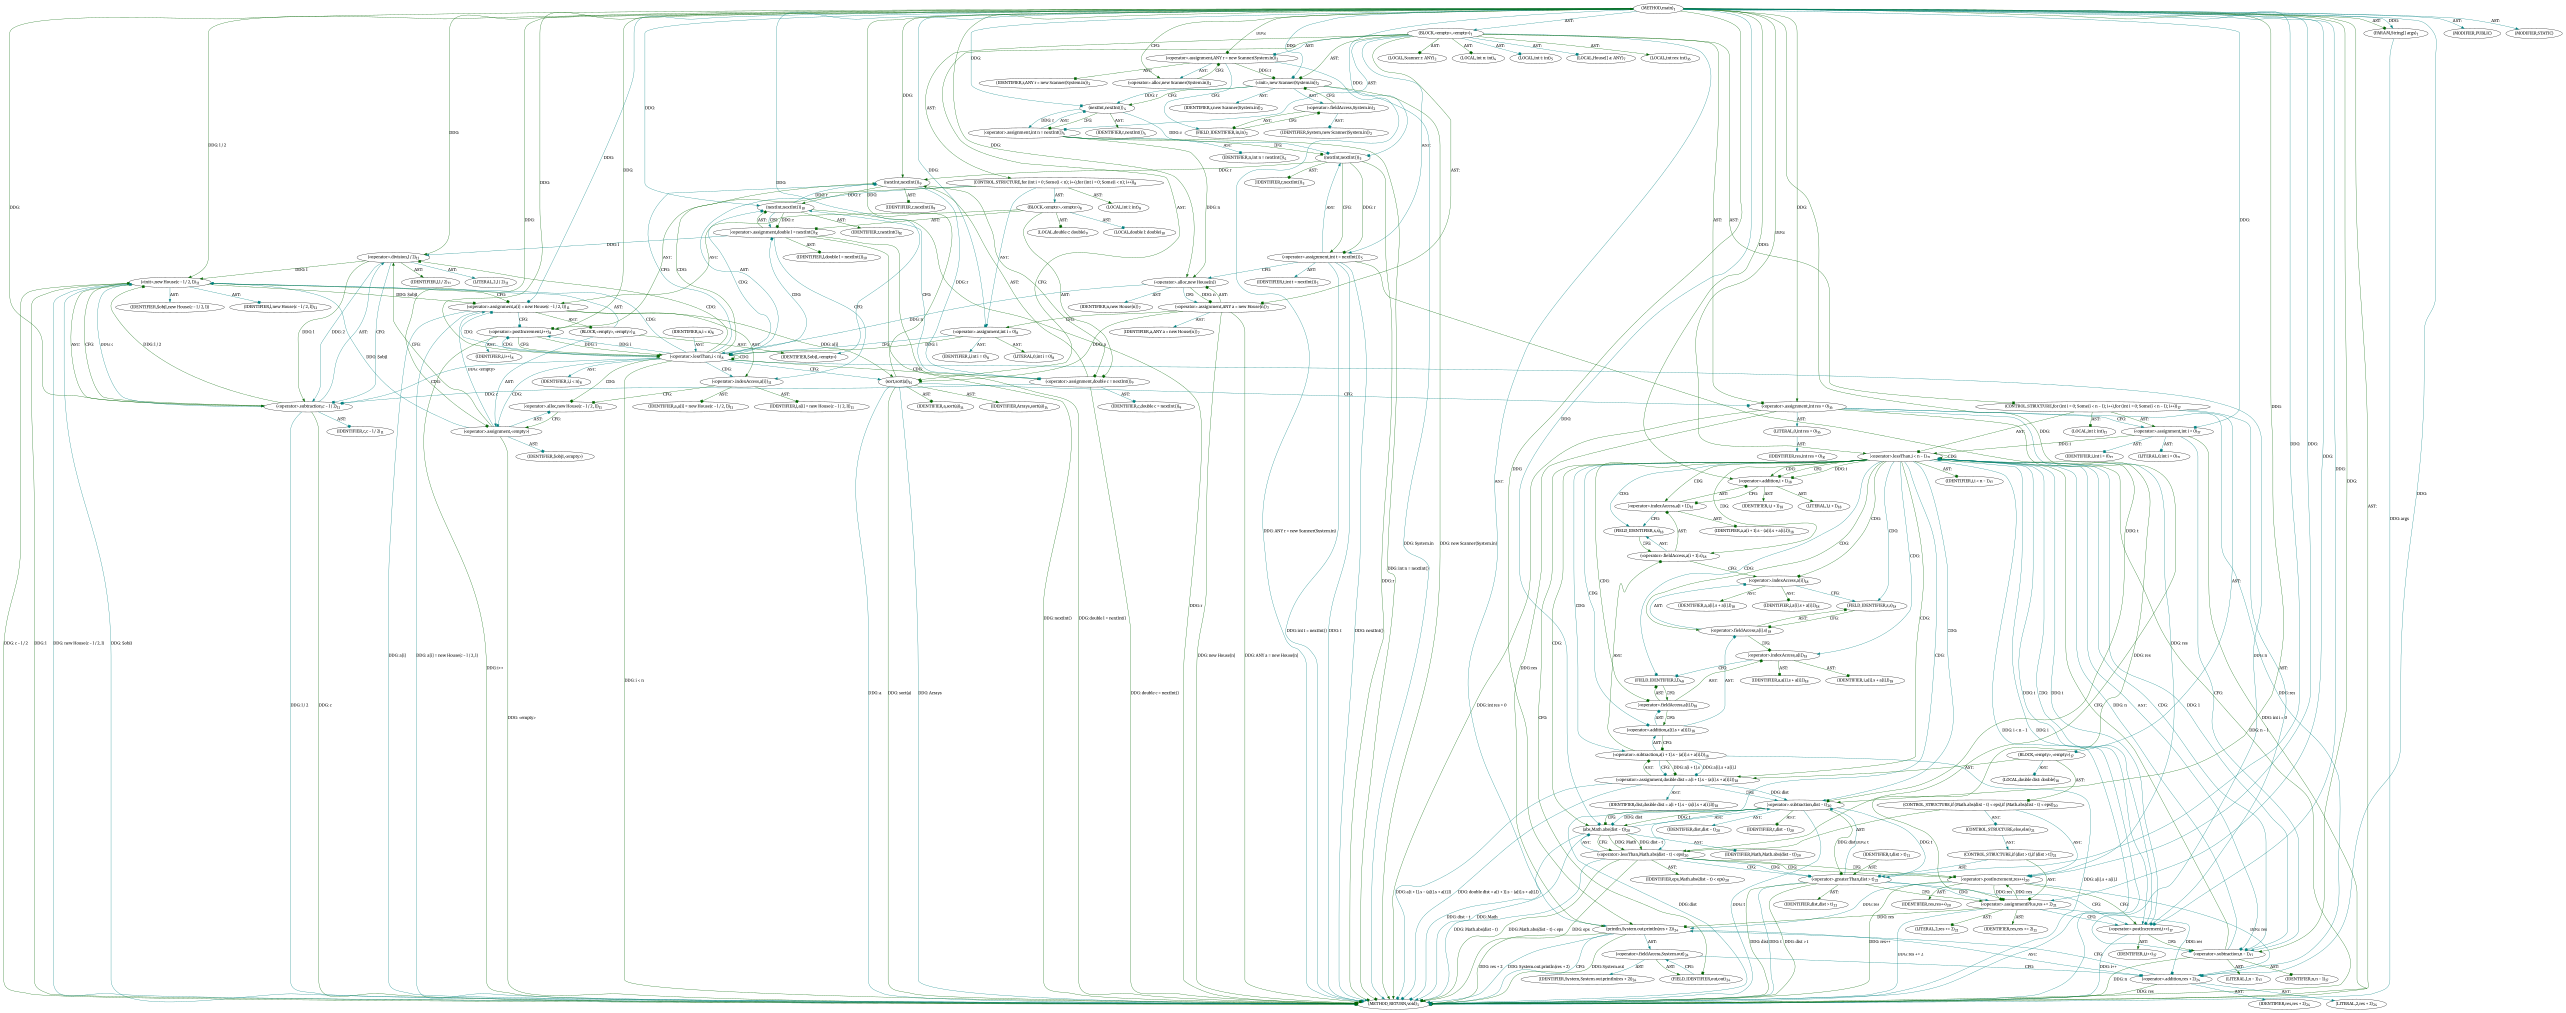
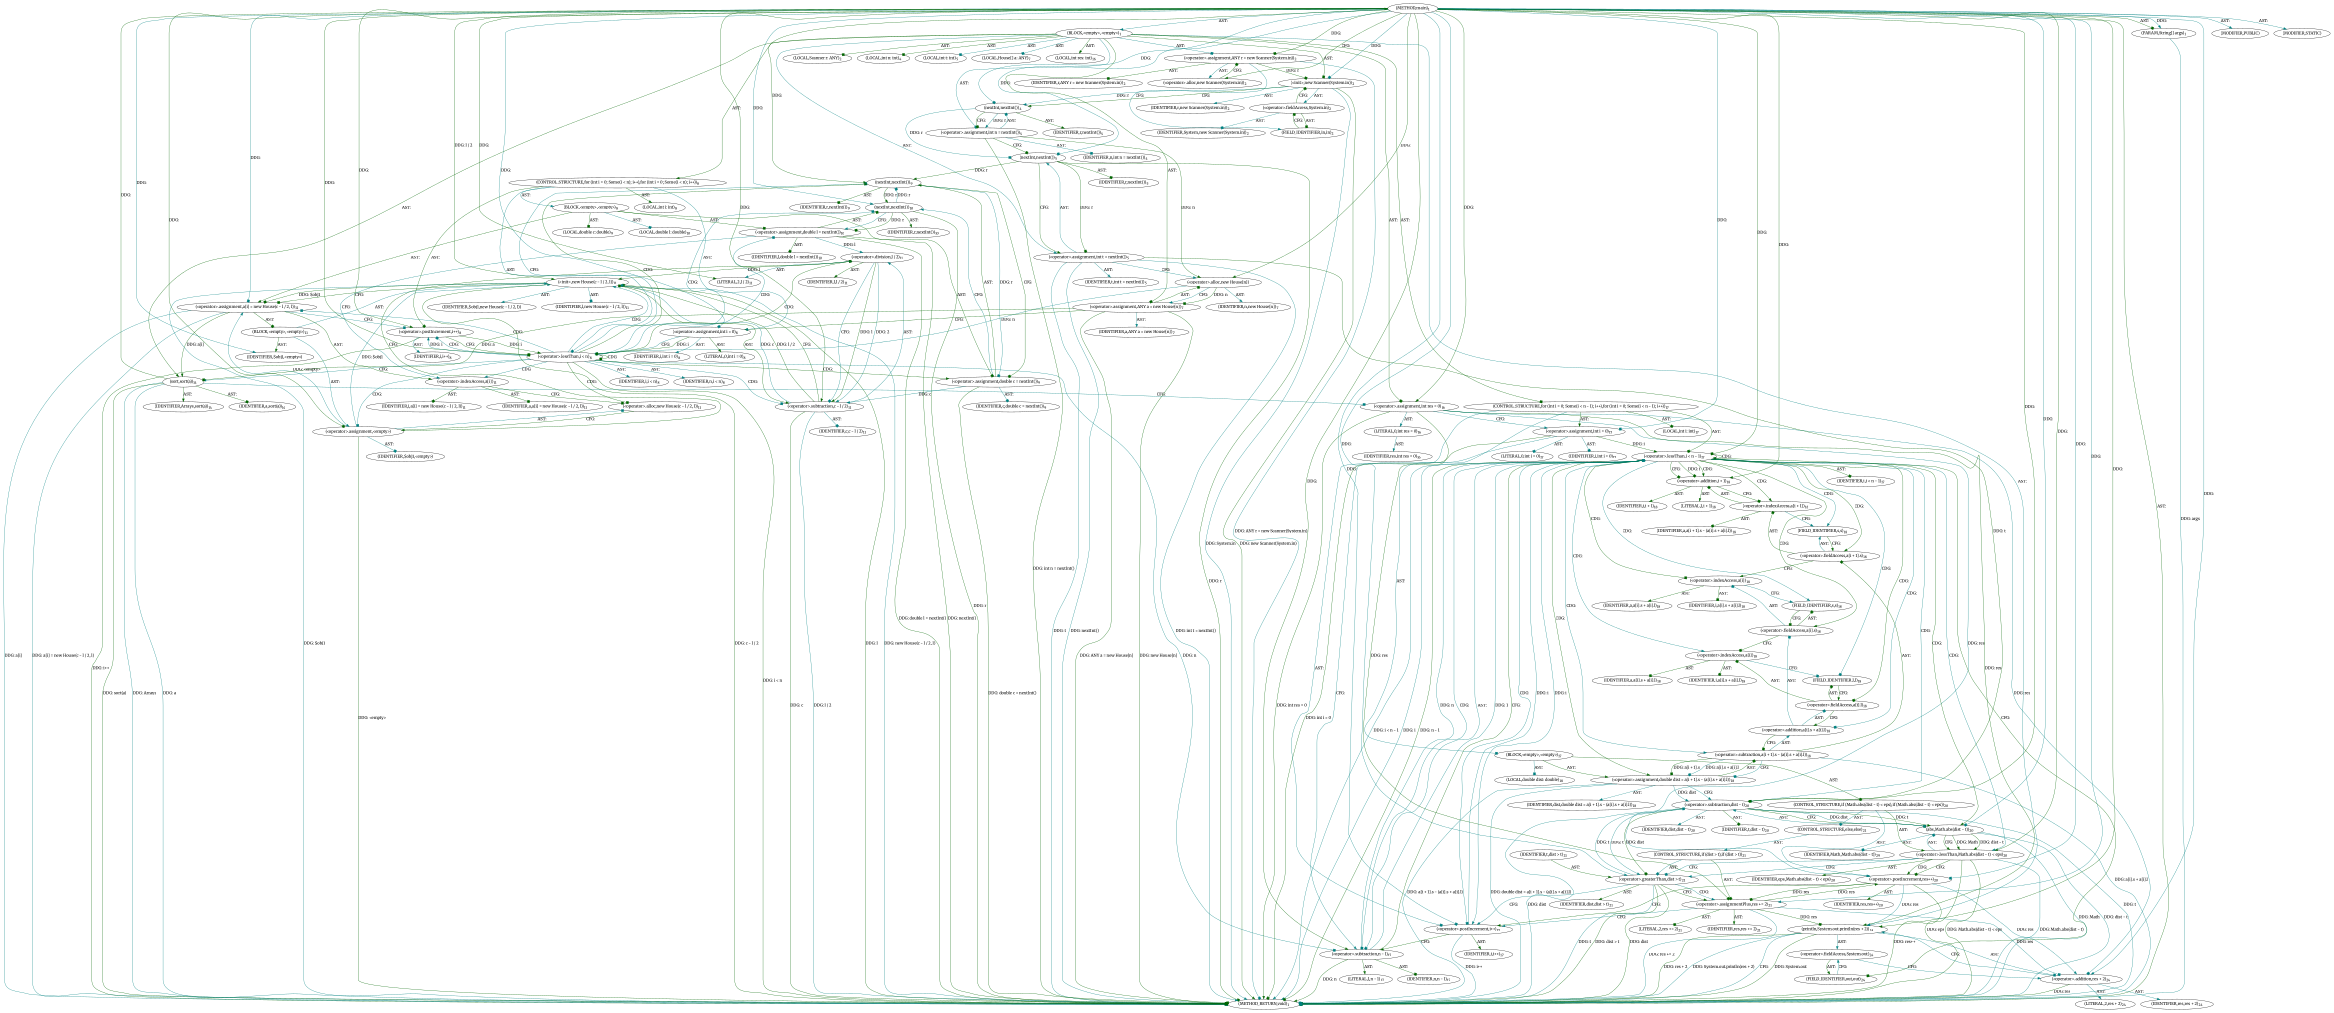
edge "(METHOD,main)" -> "(<operator>.division,l / 2)": now "(METHOD,main)" -> "(LITERAL,2,l / 2)"
edge "(METHOD,main)" -> "(<operator>.lessThan,i < n - 1)": arrowhead normal -> box
edge "(IDENTIFIER,n,i < n)" -> "(<operator>.lessThan,i < n)": reversed
node "(FIELD_IDENTIFIER,l,l)": text "48" -> "18"
node "(IDENTIFIER,System,System.out.println(res + 2))": removed
